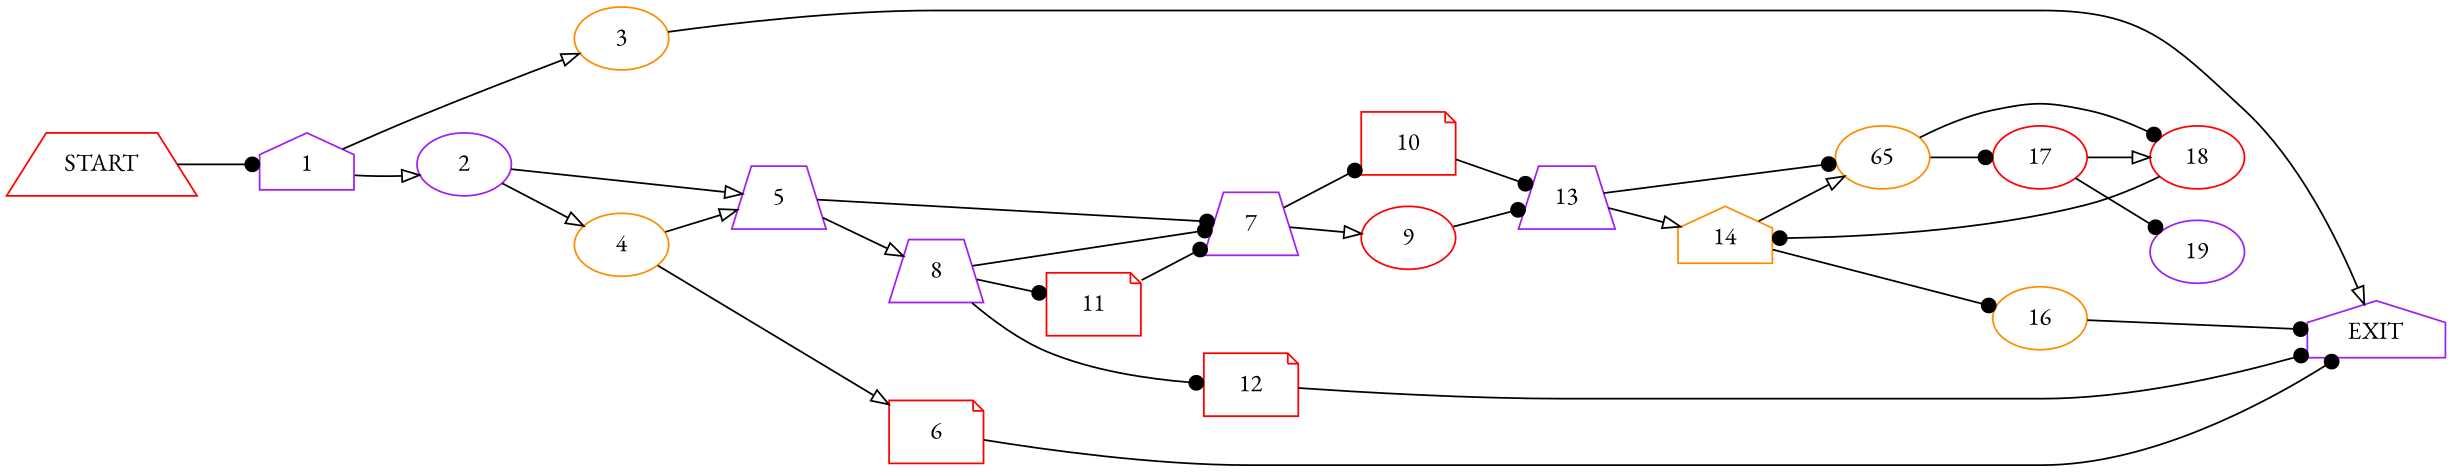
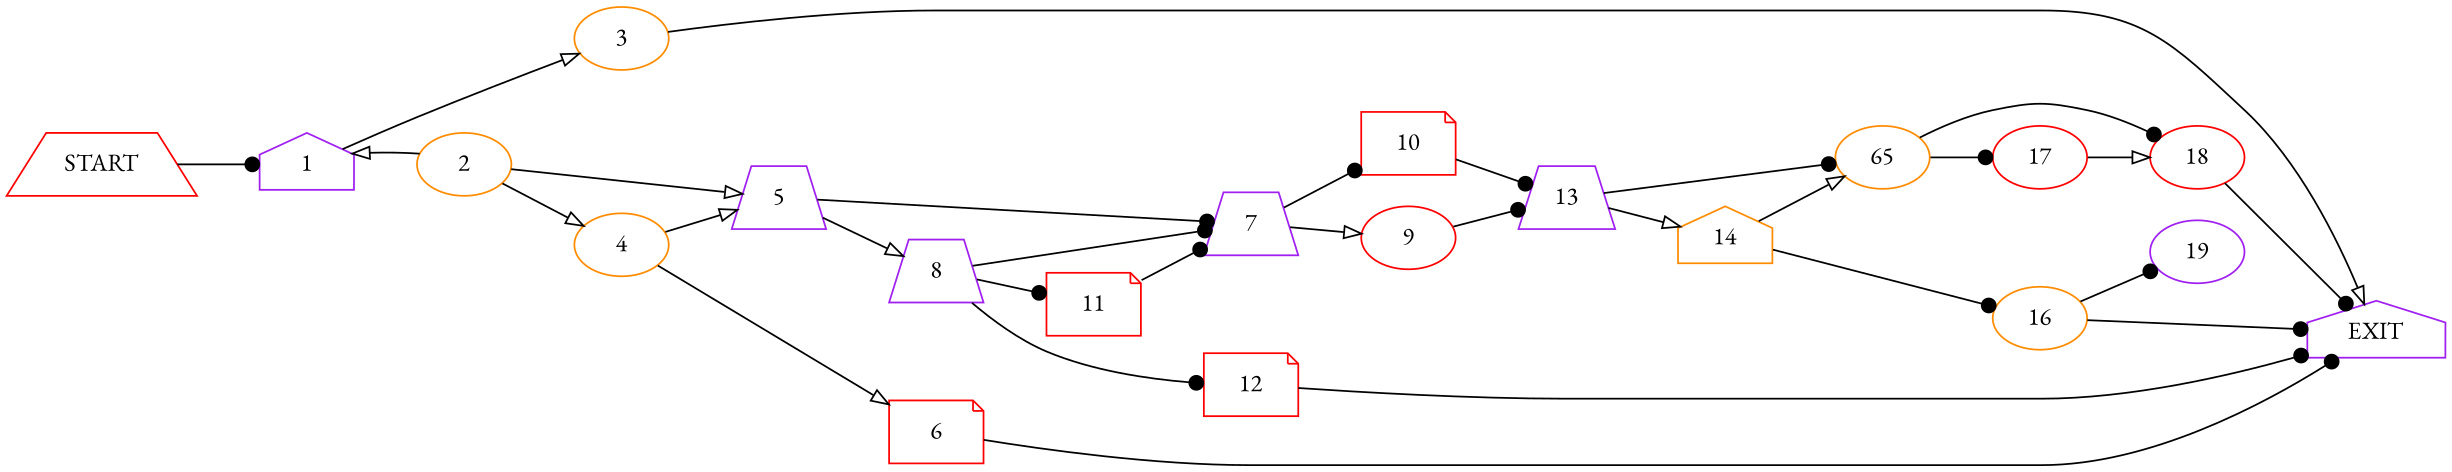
node "2": color purple -> darkorange
edge "1" -> "2": reversed
edge "17" -> "19": now "16" -> "19"
edge "18" -> "14": now "18" -> "EXIT"
